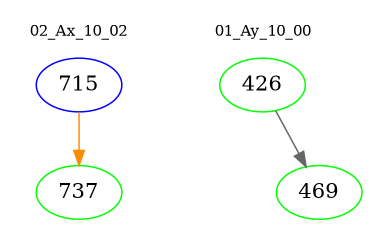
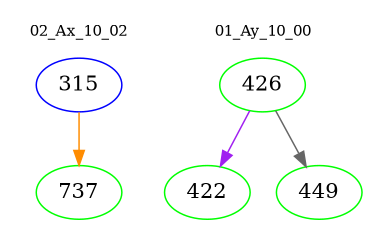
node "715": label "715" -> "315"
node "422": added
node "469": label "469" -> "449"
